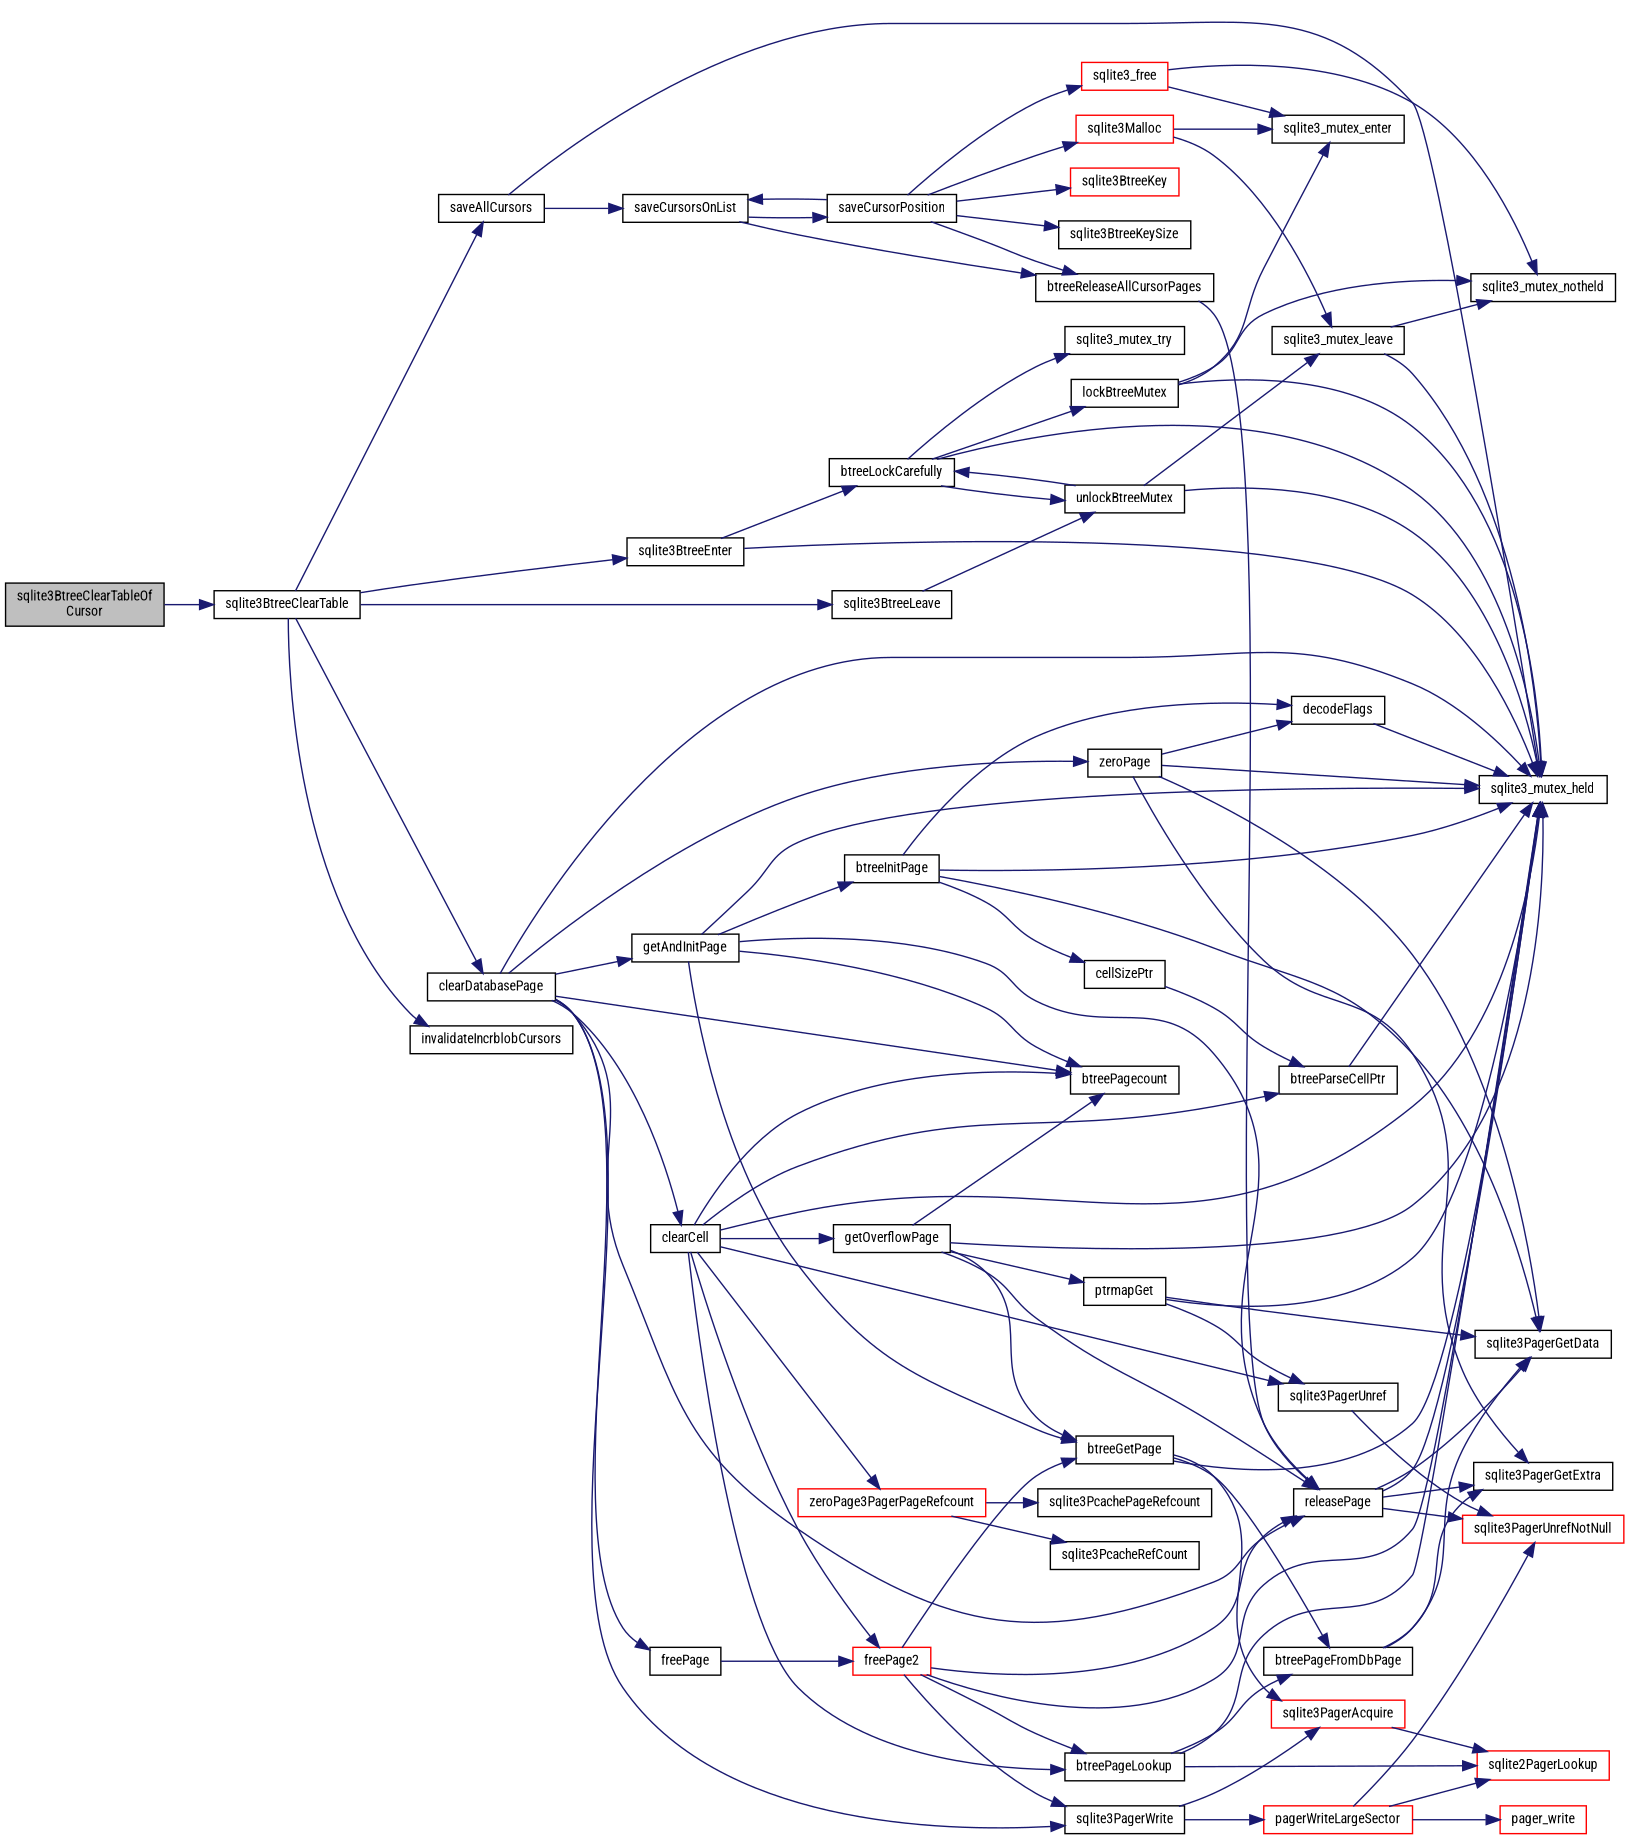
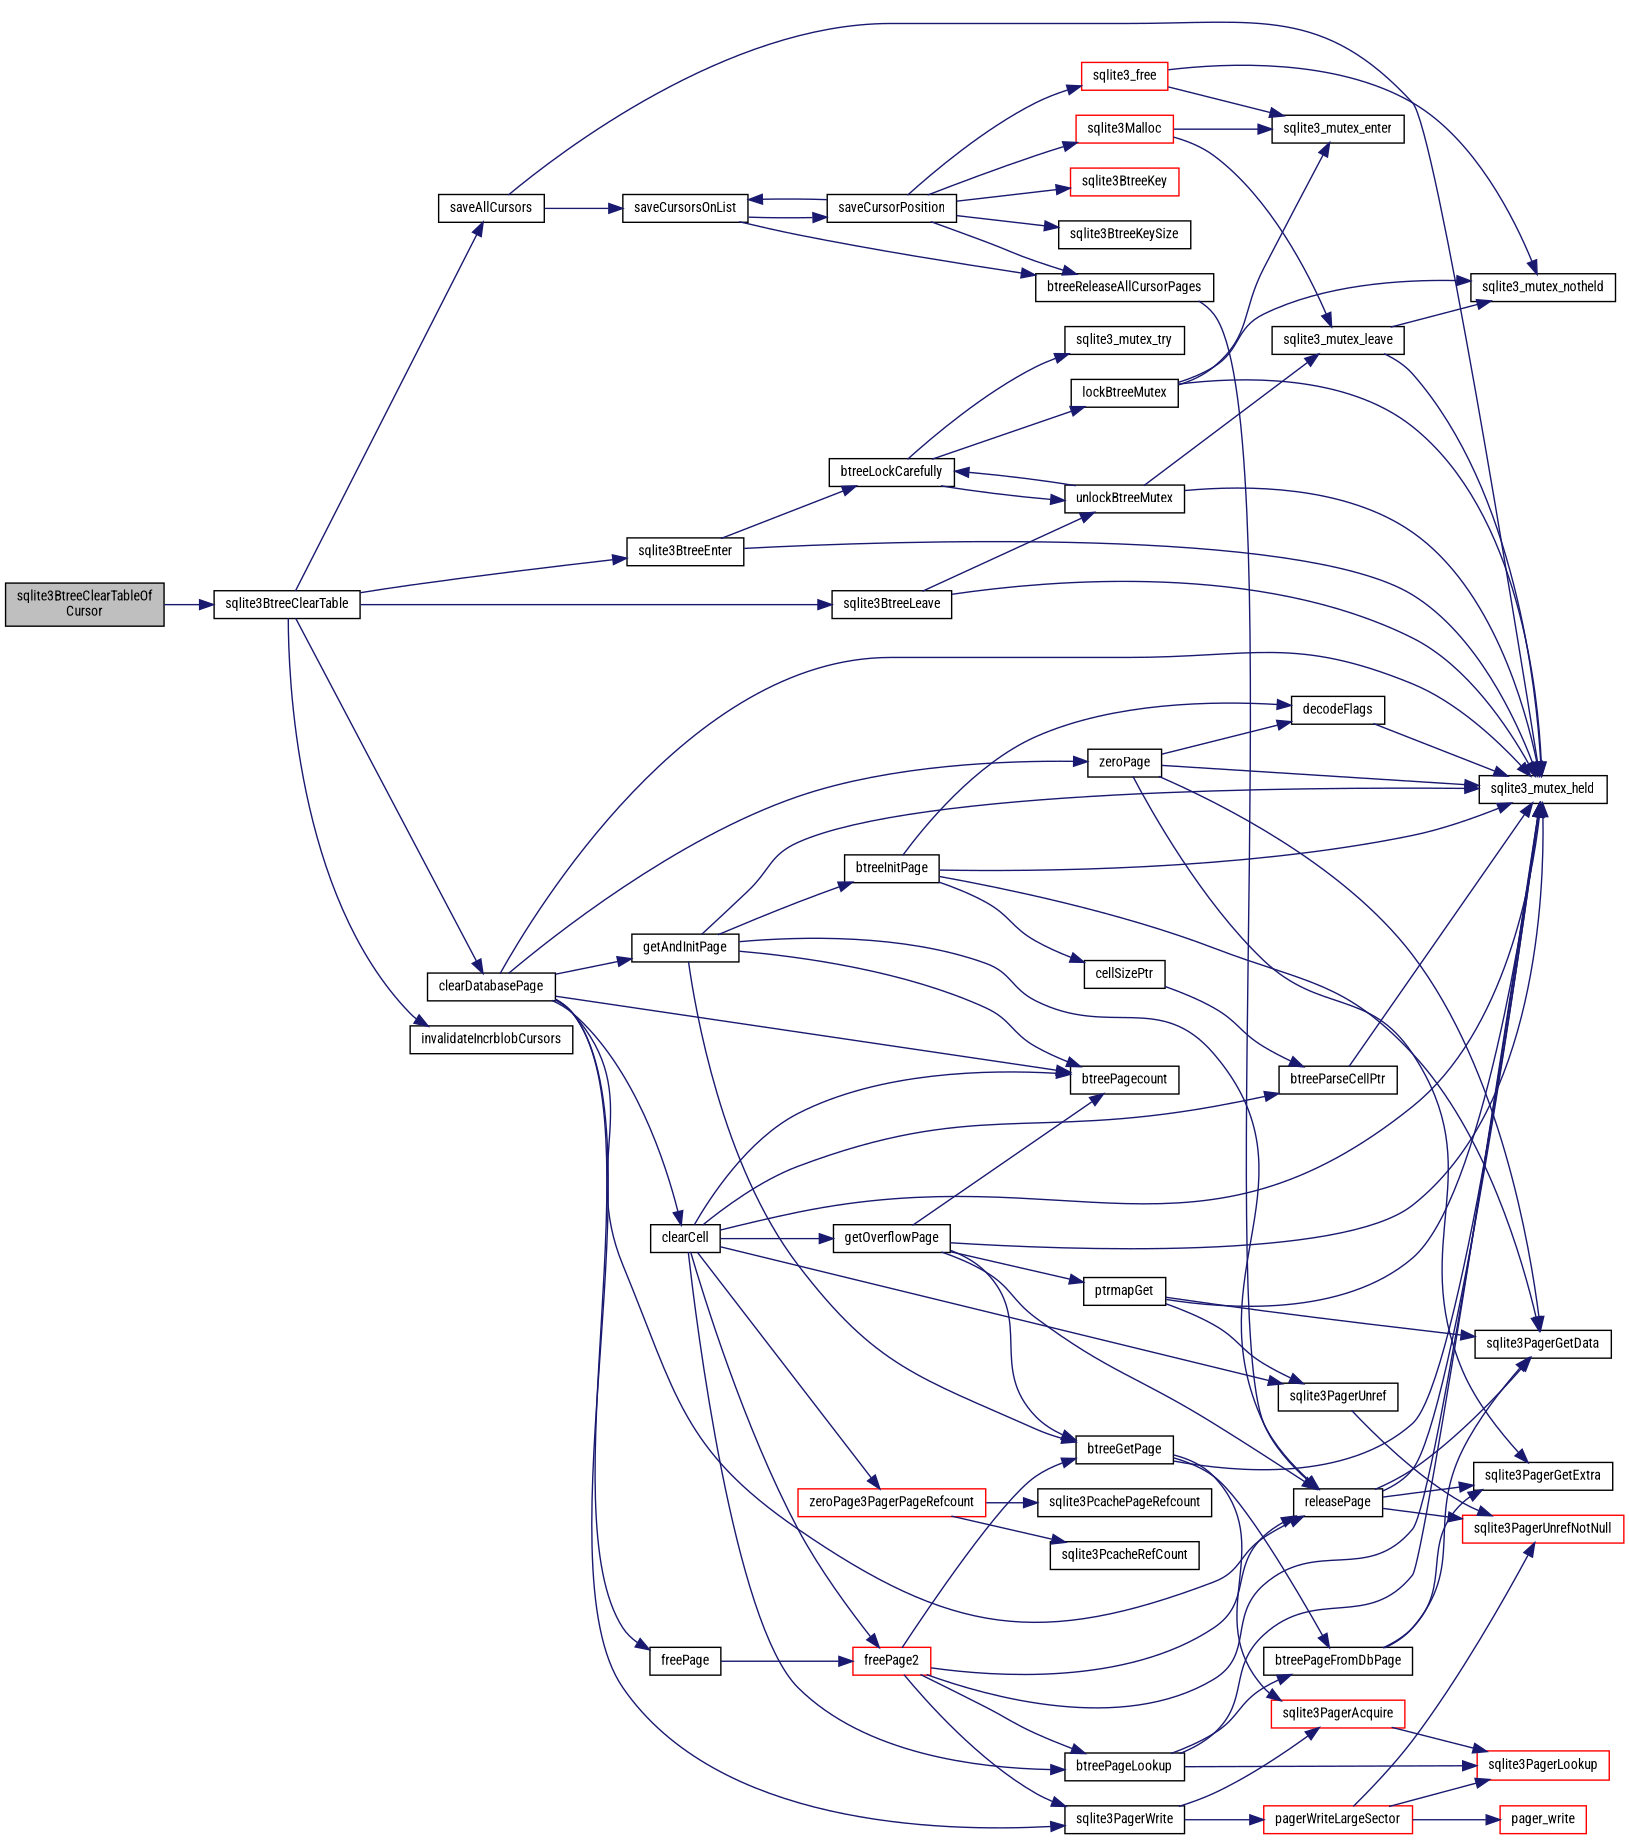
edge "btreeLockCarefully" -> "sqlite3_mutex_held": now "sqlite3BtreeLeave" -> "sqlite3_mutex_held"
node "sqlite2PagerLookup": label "sqlite2PagerLookup" -> "sqlite3PagerLookup"
